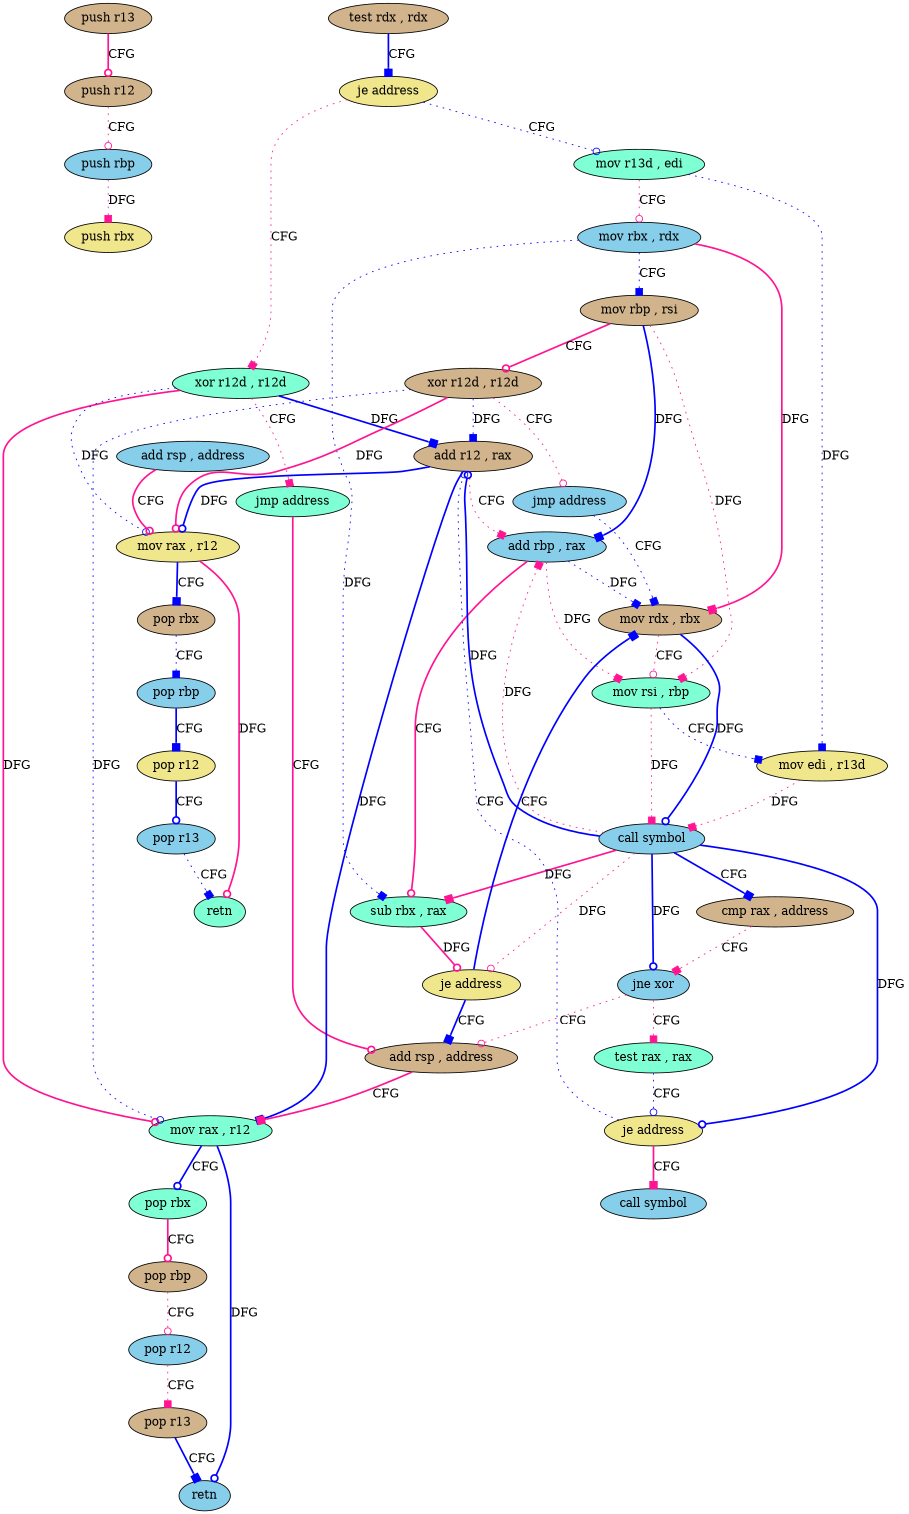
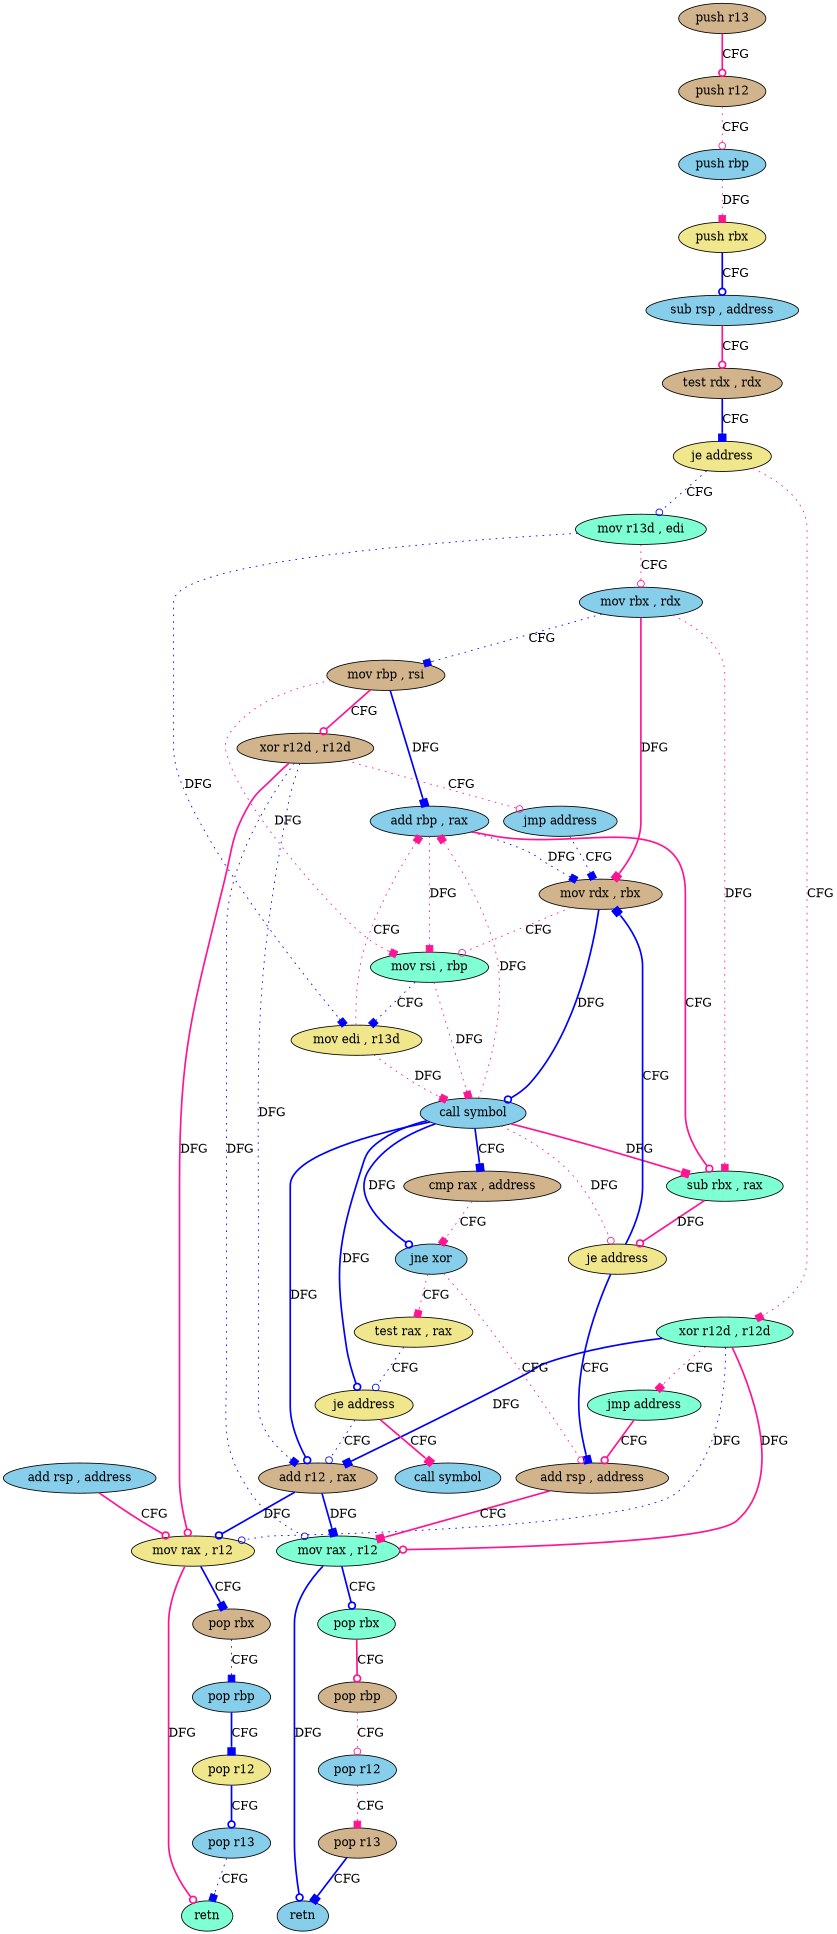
node "sub rsp , address": added
edge "mov rbx , rdx" -> "sub rbx , rax": color blue -> deeppink
edge "add r12 , rax" -> "add rbp , rax": now "mov edi , r13d" -> "add rbp , rax"
node "test rax , rax": fillcolor aquamarine -> khaki
